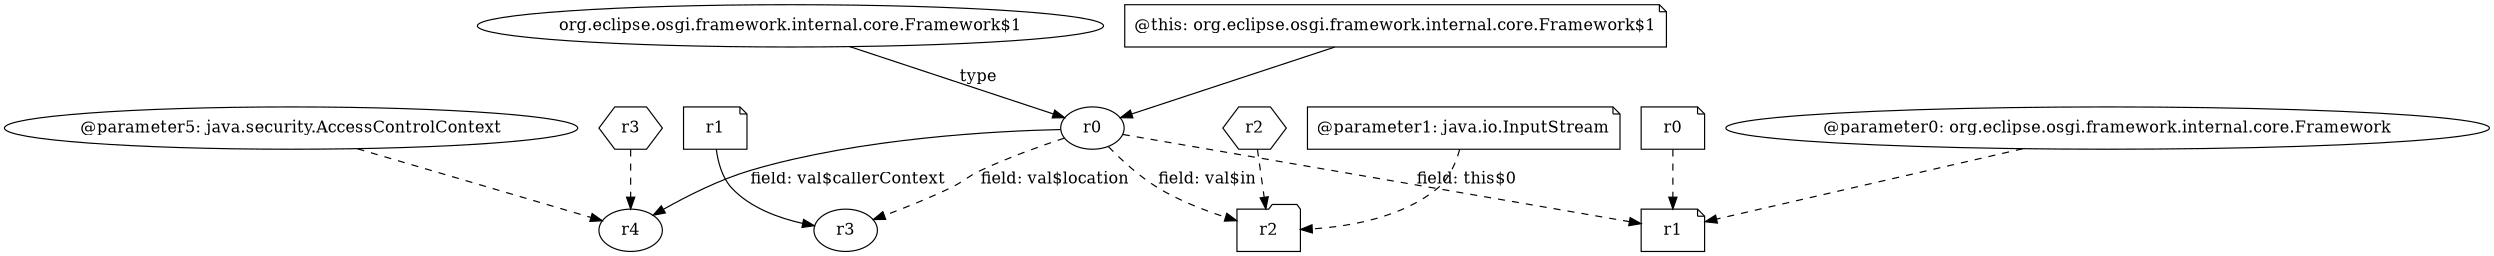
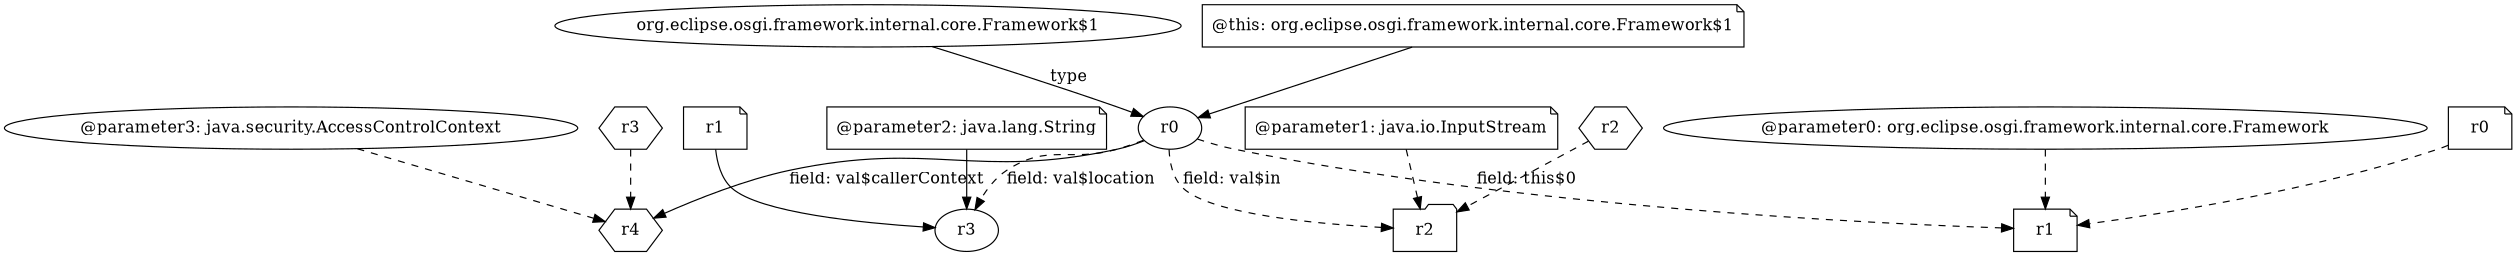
node "@parameter5: java.security.AccessControlContext": label "@parameter5: java.security.AccessControlContext" -> "@parameter3: java.security.AccessControlContext"
node "@parameter2: java.lang.String": added
node "r4": shape ellipse -> hexagon
